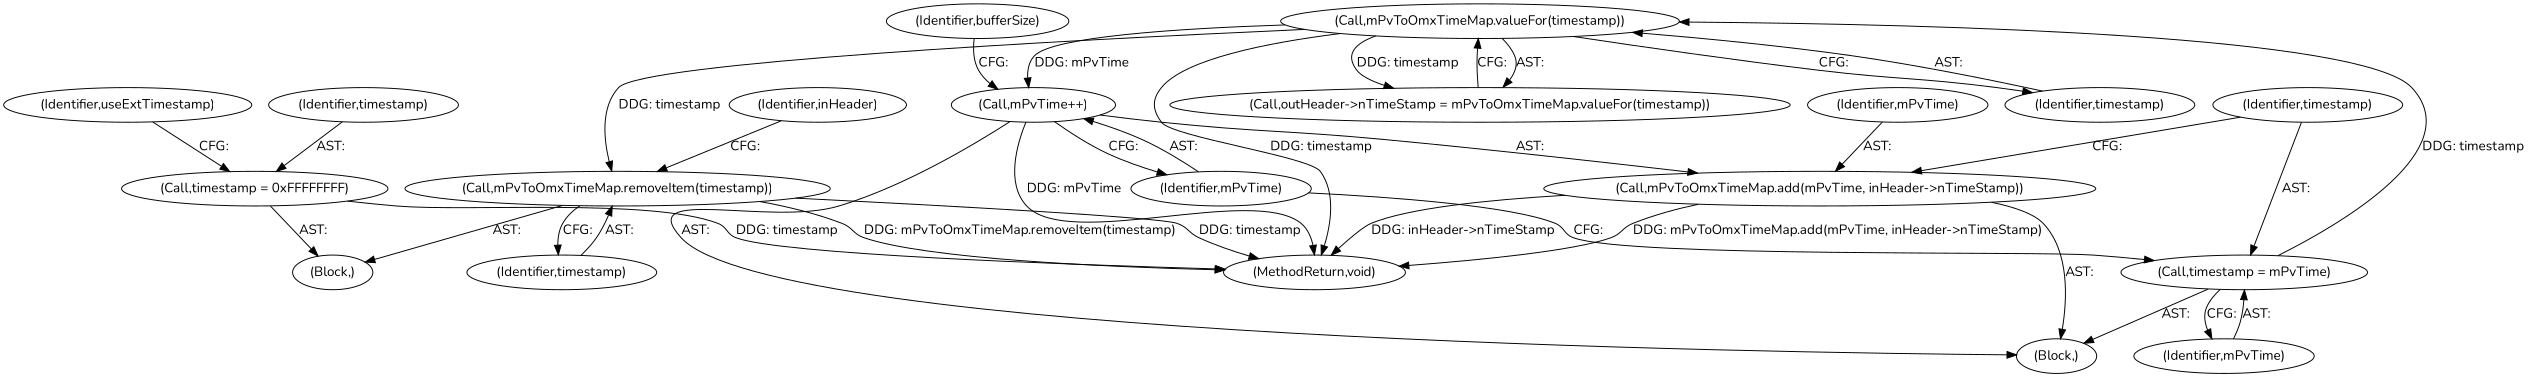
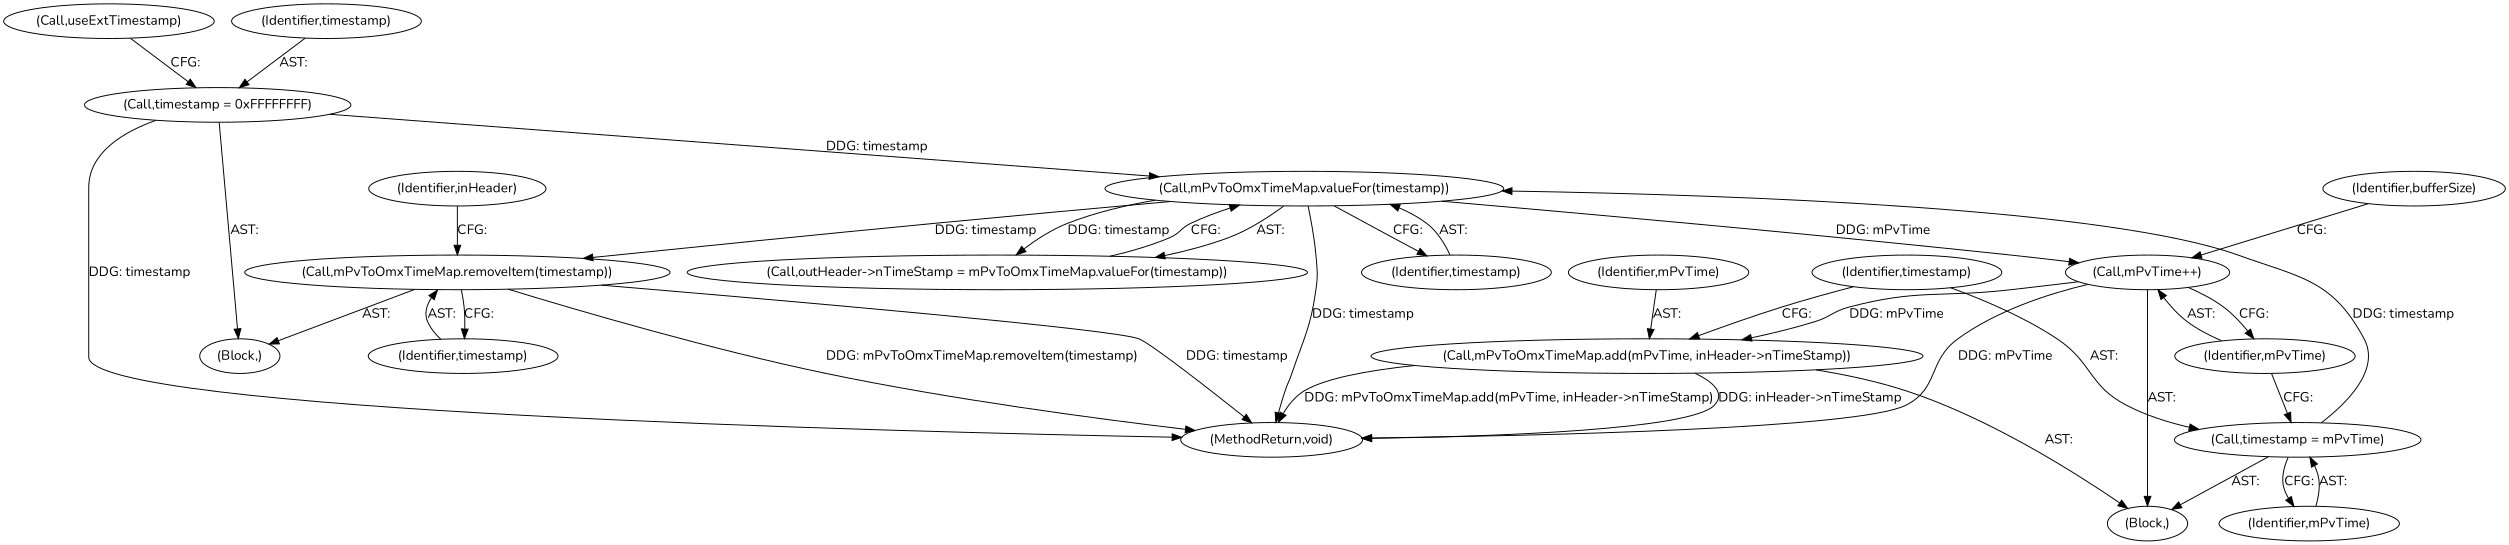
node "(Identifier,useExtTimestamp)": label "(Identifier,useExtTimestamp)" -> "(Call,useExtTimestamp)"
edge "(Call,timestamp = 0xFFFFFFFF)" -> "(Call,mPvToOmxTimeMap.valueFor(timestamp))": added, label "DDG: timestamp"
edge "(Call,mPvTime++)" -> "(Call,mPvToOmxTimeMap.add(mPvTime, inHeader->nTimeStamp))": label "AST: " -> "DDG: mPvTime"
